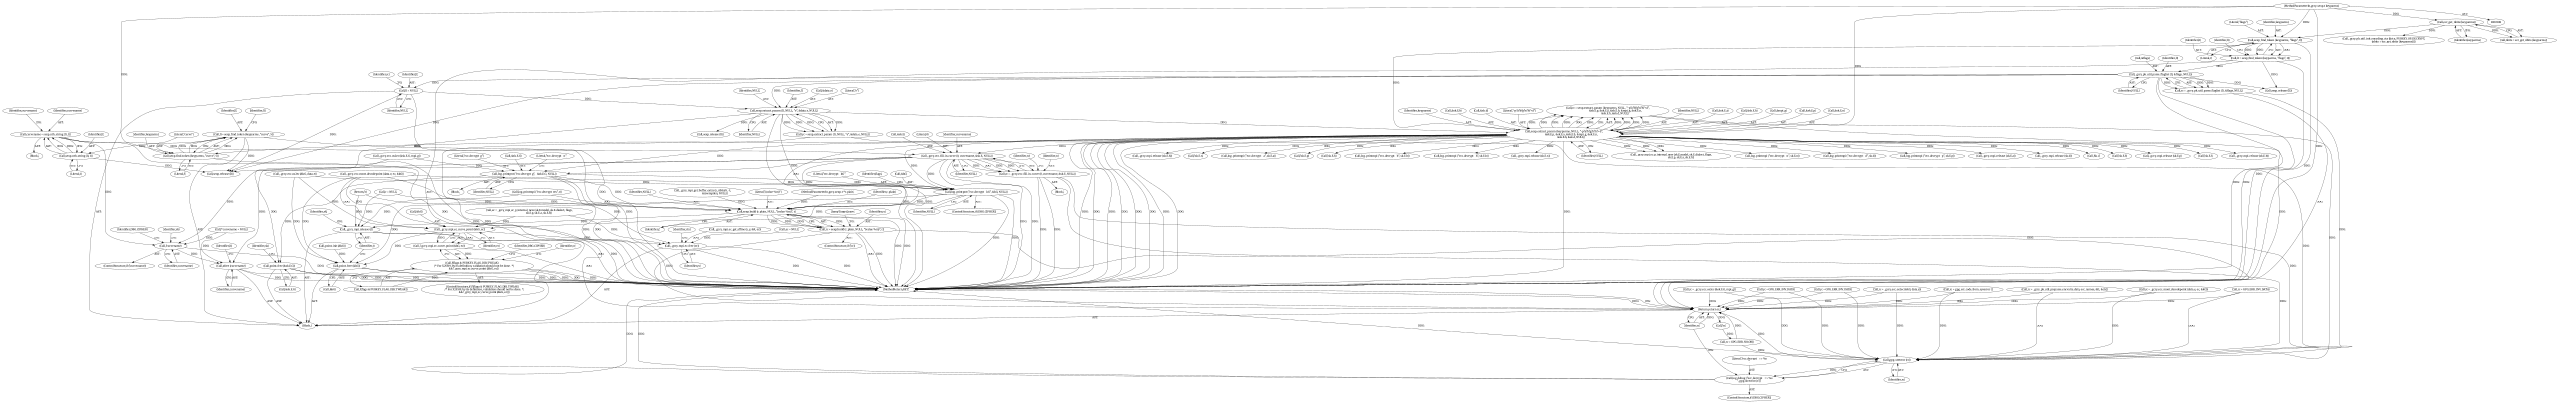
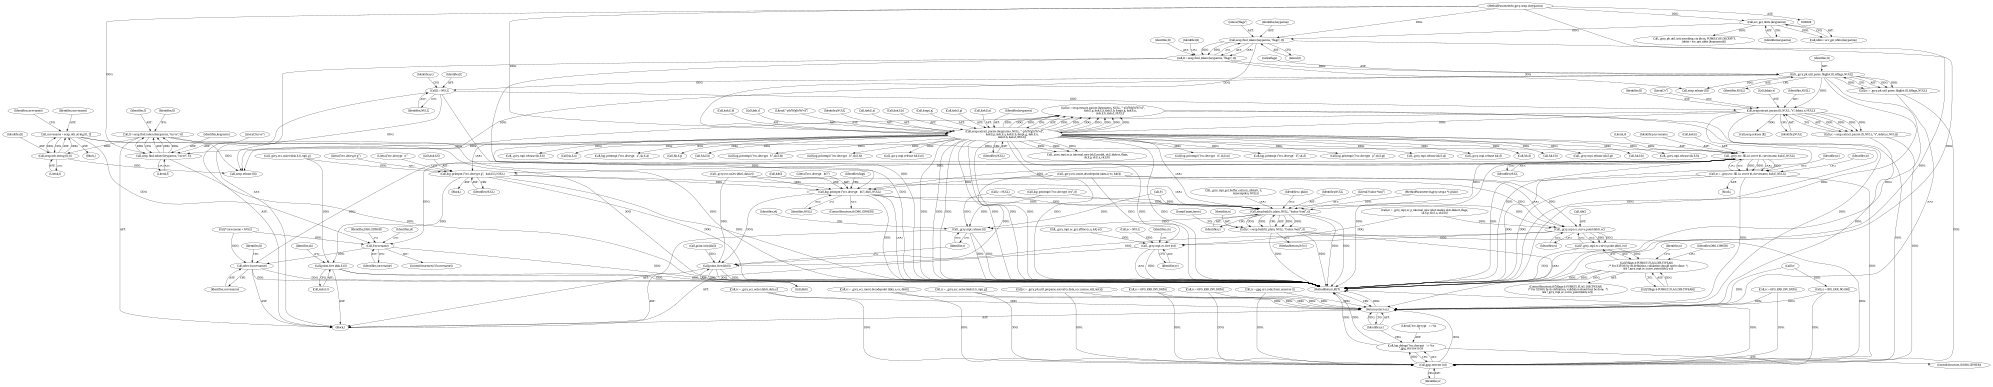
node "(Return,!r)": label "(Return,!r)" -> "(Call,!r)"
node "(ControlStructure,if (!rc))": label "(ControlStructure,if (!rc))" -> "(MethodReturn,if (!rc))"
edge "(Return,return rc;)" -> "(Call,!rc)": reversed
